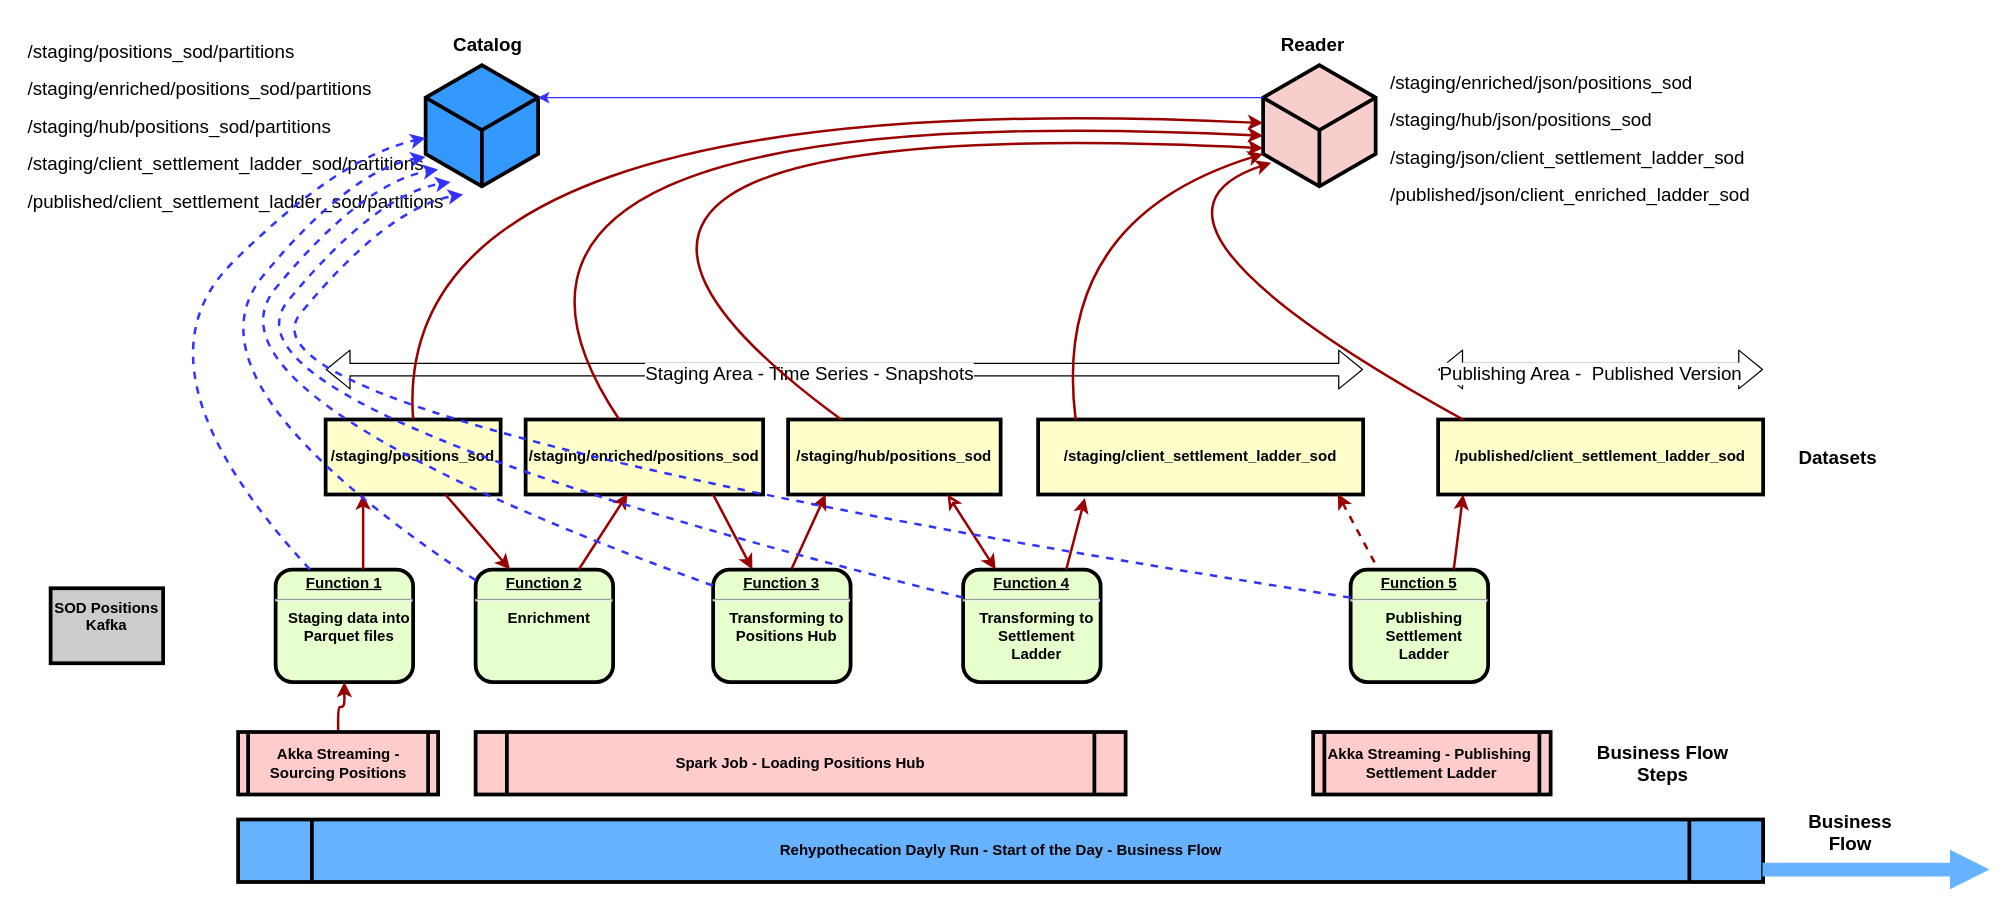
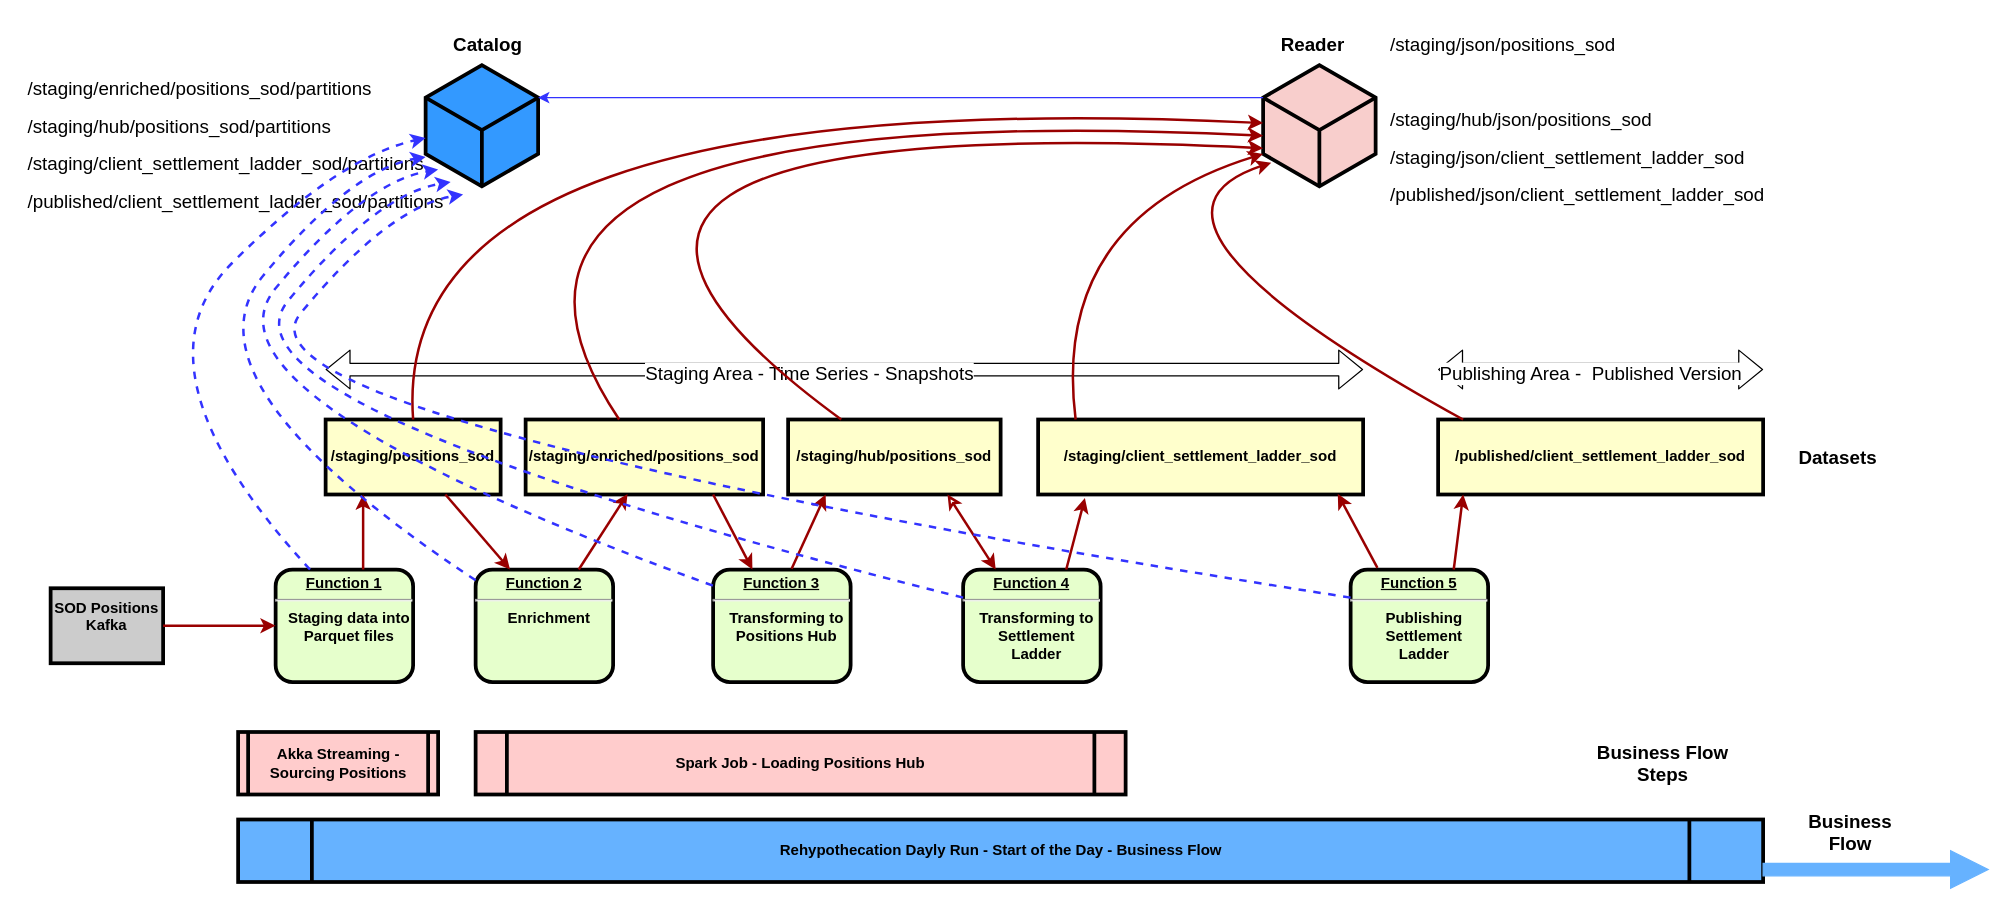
node "/staging/json/positions_sod": added
node "/staging/positions_sod/partitions": removed
node "/staging/enriched/json/positions_sod": removed
node "/published/json/client_enriched_ladder_sod": label "/published/json/client_enriched_ladder_sod" -> "/published/json/client_settlement_ladder_sod"
edge "Function 5 Publishing Settlement Ladder" -> "/staging/client_settlement_ladder_sod": style dashed -> solid
edge "Akka Streaming - Sourcing Positions" -> "Function 1 Staging data into Parquet files": now "SOD Positions Kafka" -> "Function 1 Staging data into Parquet files"
node "Akka Streaming - Publishing Settlement Ladder": removed
